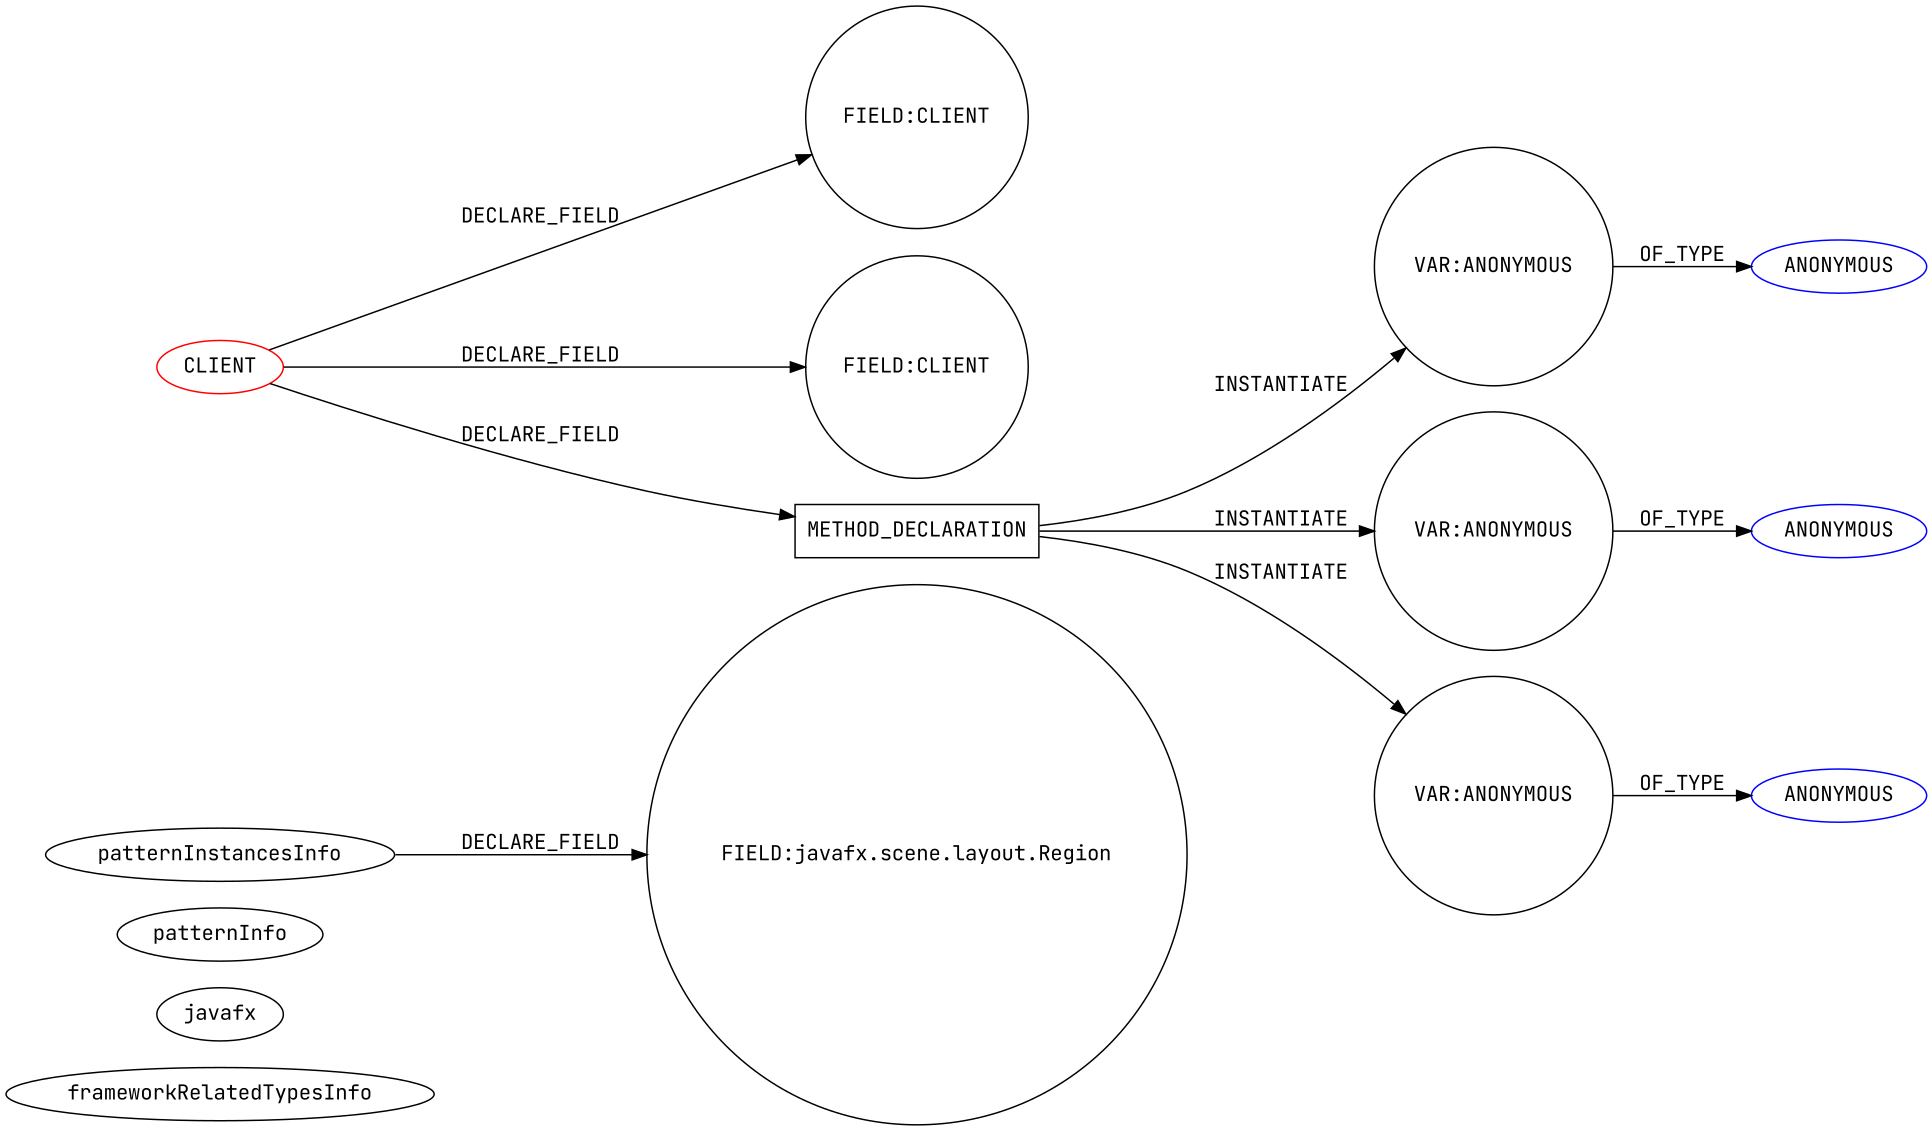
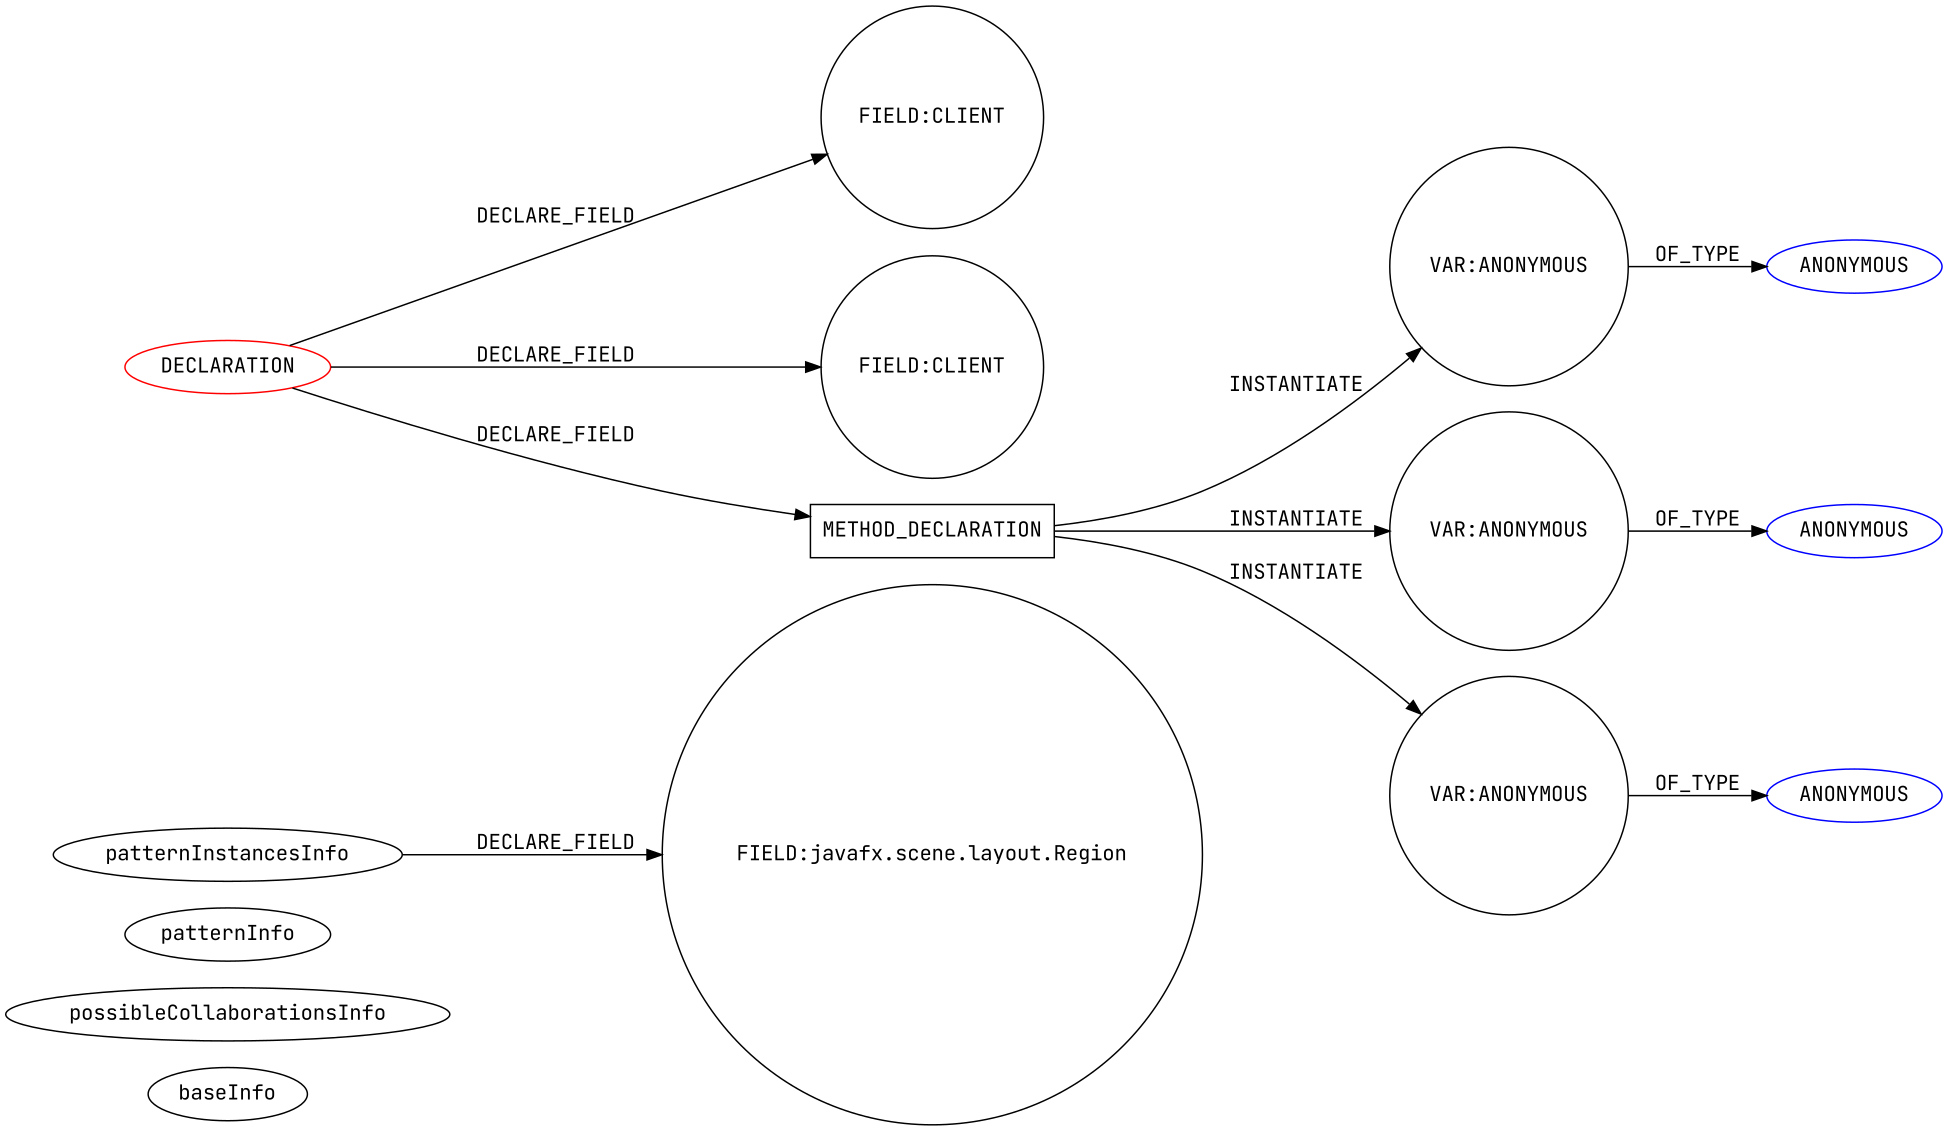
node "CLIENT": label "CLIENT" -> "DECLARATION"
node "javafx": label "javafx" -> "possibleCollaborationsInfo"
node "frameworkRelatedTypesInfo": removed
node "baseInfo": added
